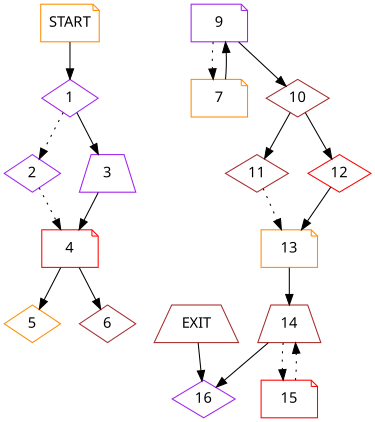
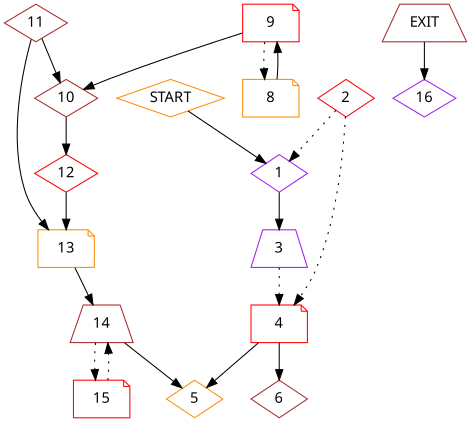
node "START": shape note -> diamond
node "9": color purple -> red
node "7": label "7" -> "8"
edge "1" -> "2": reversed
edge "10" -> "11": reversed
node "2": color purple -> red
edge "11" -> "13": style dotted -> solid
edge "3" -> "4": style solid -> dotted
edge "14" -> "16": now "14" -> "5"
